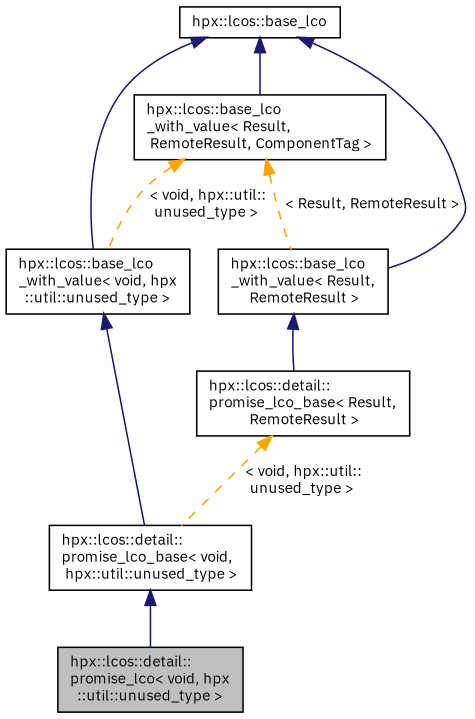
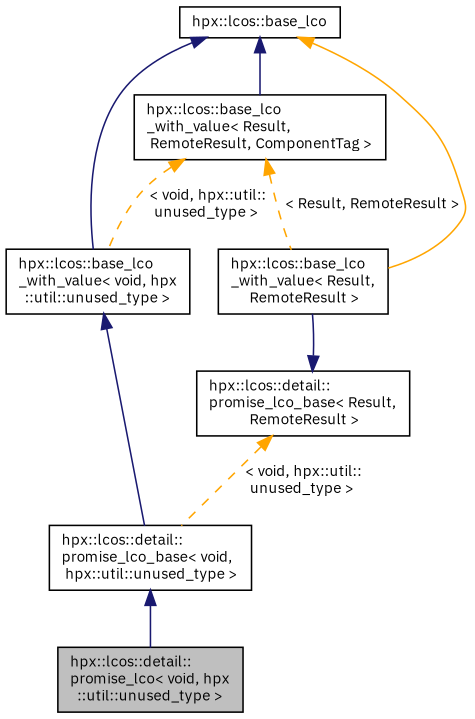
edge "hpx::lcos::base_lco _with_value< Result, RemoteResult >" -> "hpx::lcos::base_lco": color midnightblue -> orange
edge "hpx::lcos::detail:: promise_lco_base< Result, RemoteResult >" -> "hpx::lcos::base_lco _with_value< Result, RemoteResult >": reversed
